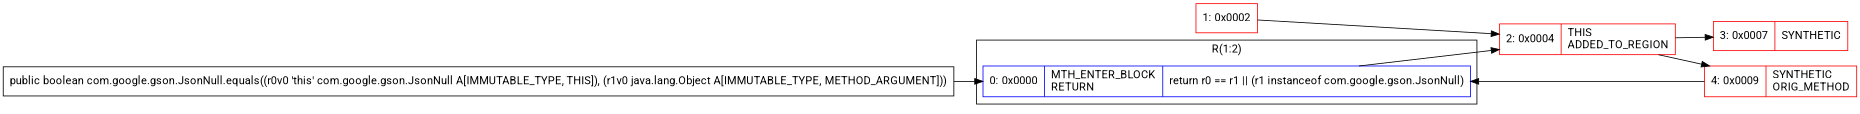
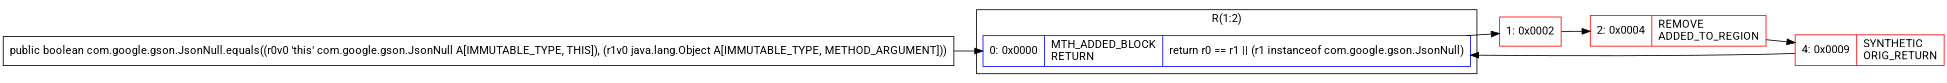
node "2: 0x0004": text "THIS" -> "REMOVE"
node "3: 0x0007": removed
edge "0: 0x0000" -> "2: 0x0004": now "0: 0x0000" -> "1: 0x0002"
node "0: 0x0000": text "MTH_ENTER_BLOCK" -> "MTH_ADDED_BLOCK"
node "4: 0x0009": text "ORIG_METHOD" -> "ORIG_RETURN"
